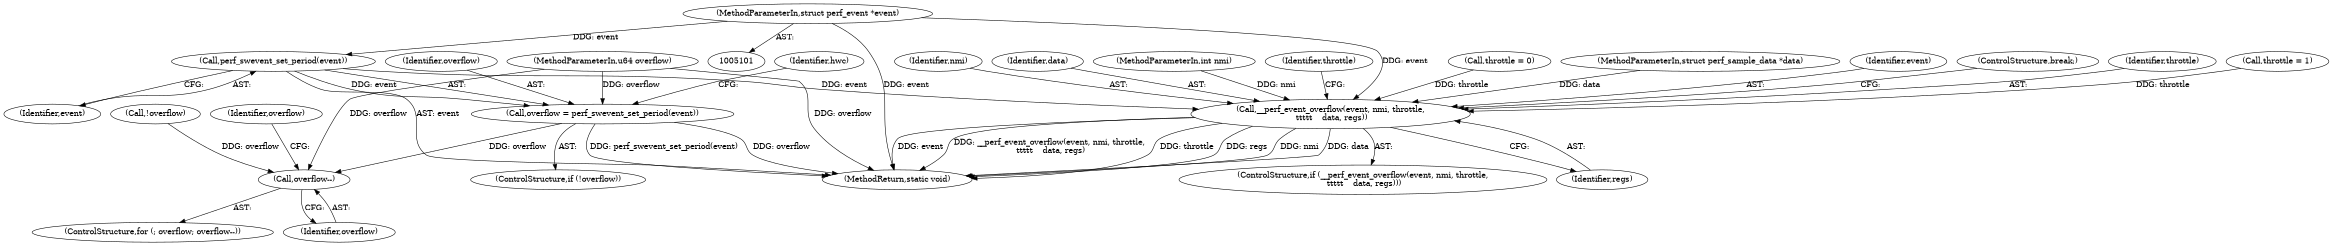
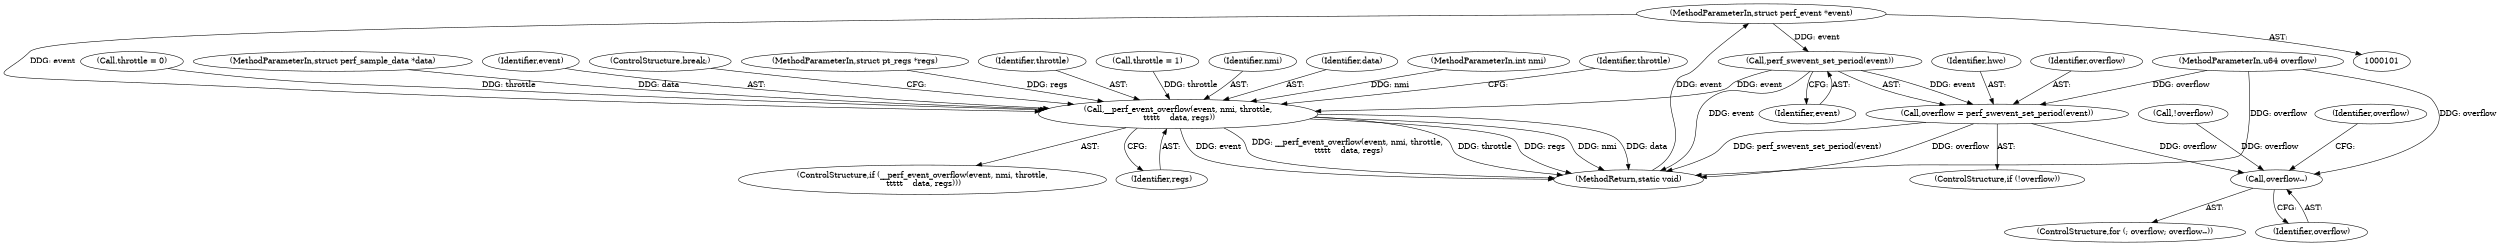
node "1005101": label "1005101" -> "1000101"
node "(MethodParameterIn,struct pt_regs *regs)": added
edge "(MethodParameterIn,struct perf_event *event)" -> "(MethodReturn,static void)": reversed
edge "(Identifier,hwc)" -> "(Call,overflow = perf_swevent_set_period(event))": label "CFG: " -> "AST: "
edge "(Call,perf_swevent_set_period(event))" -> "(MethodReturn,static void)": label "AST: event" -> "DDG: event"
